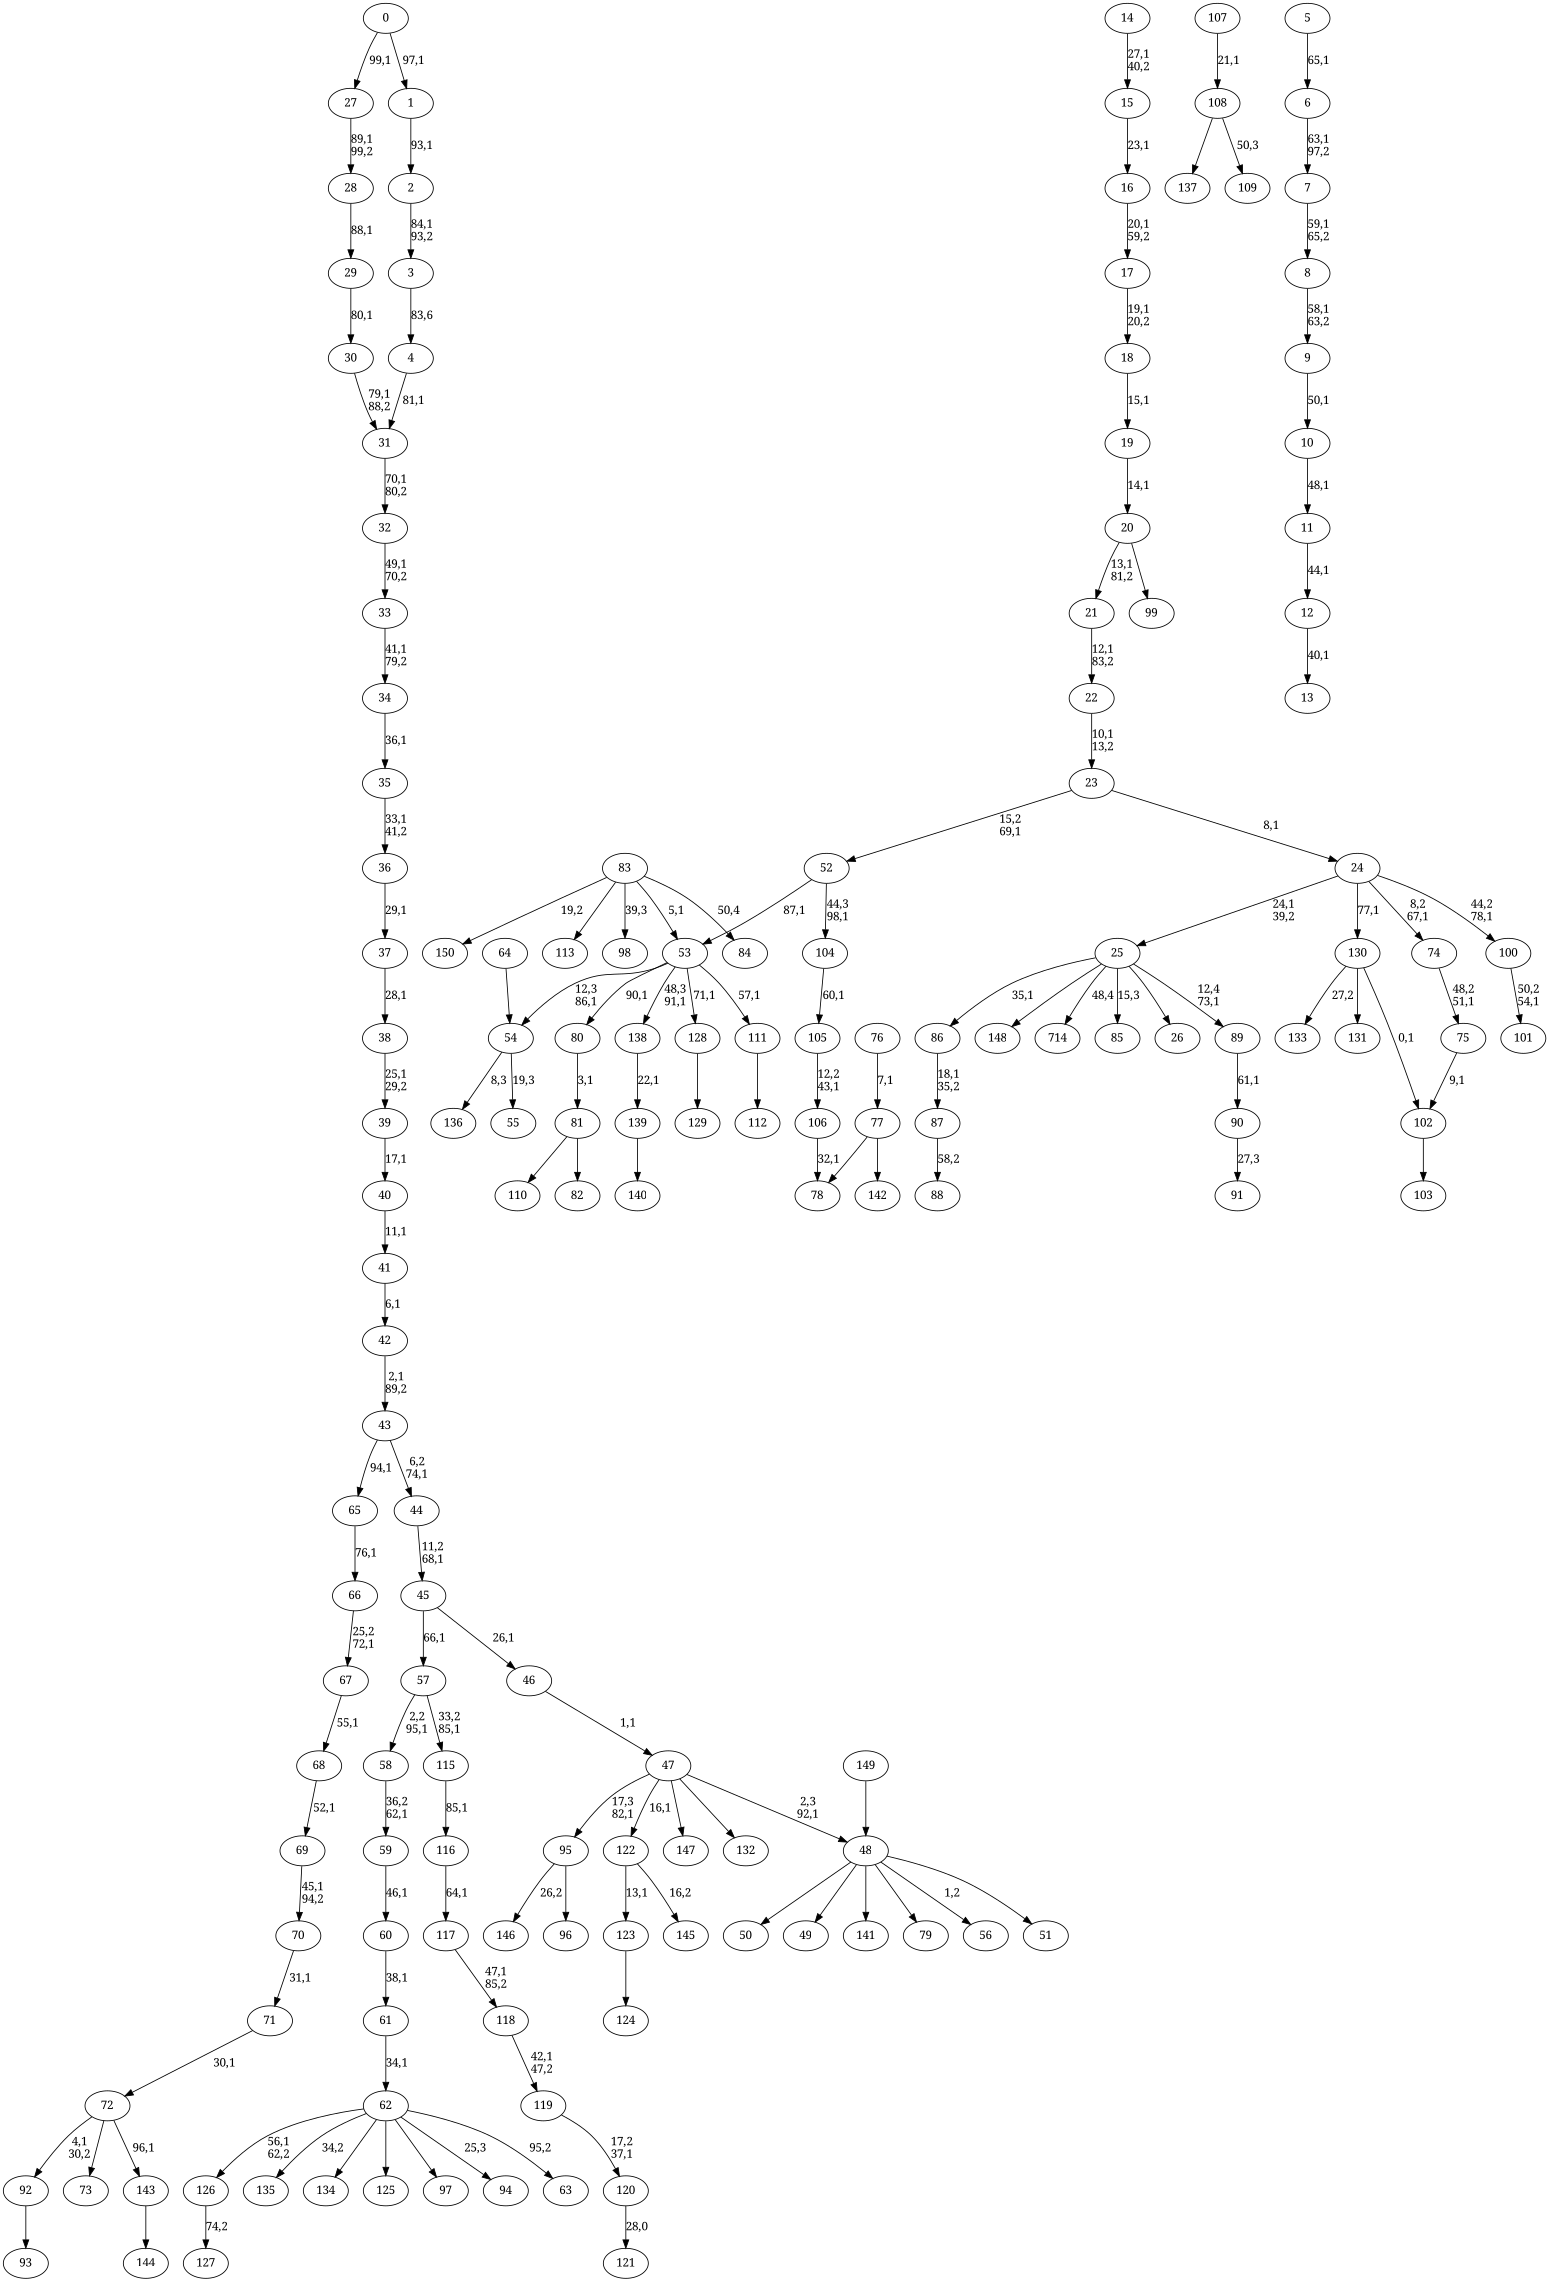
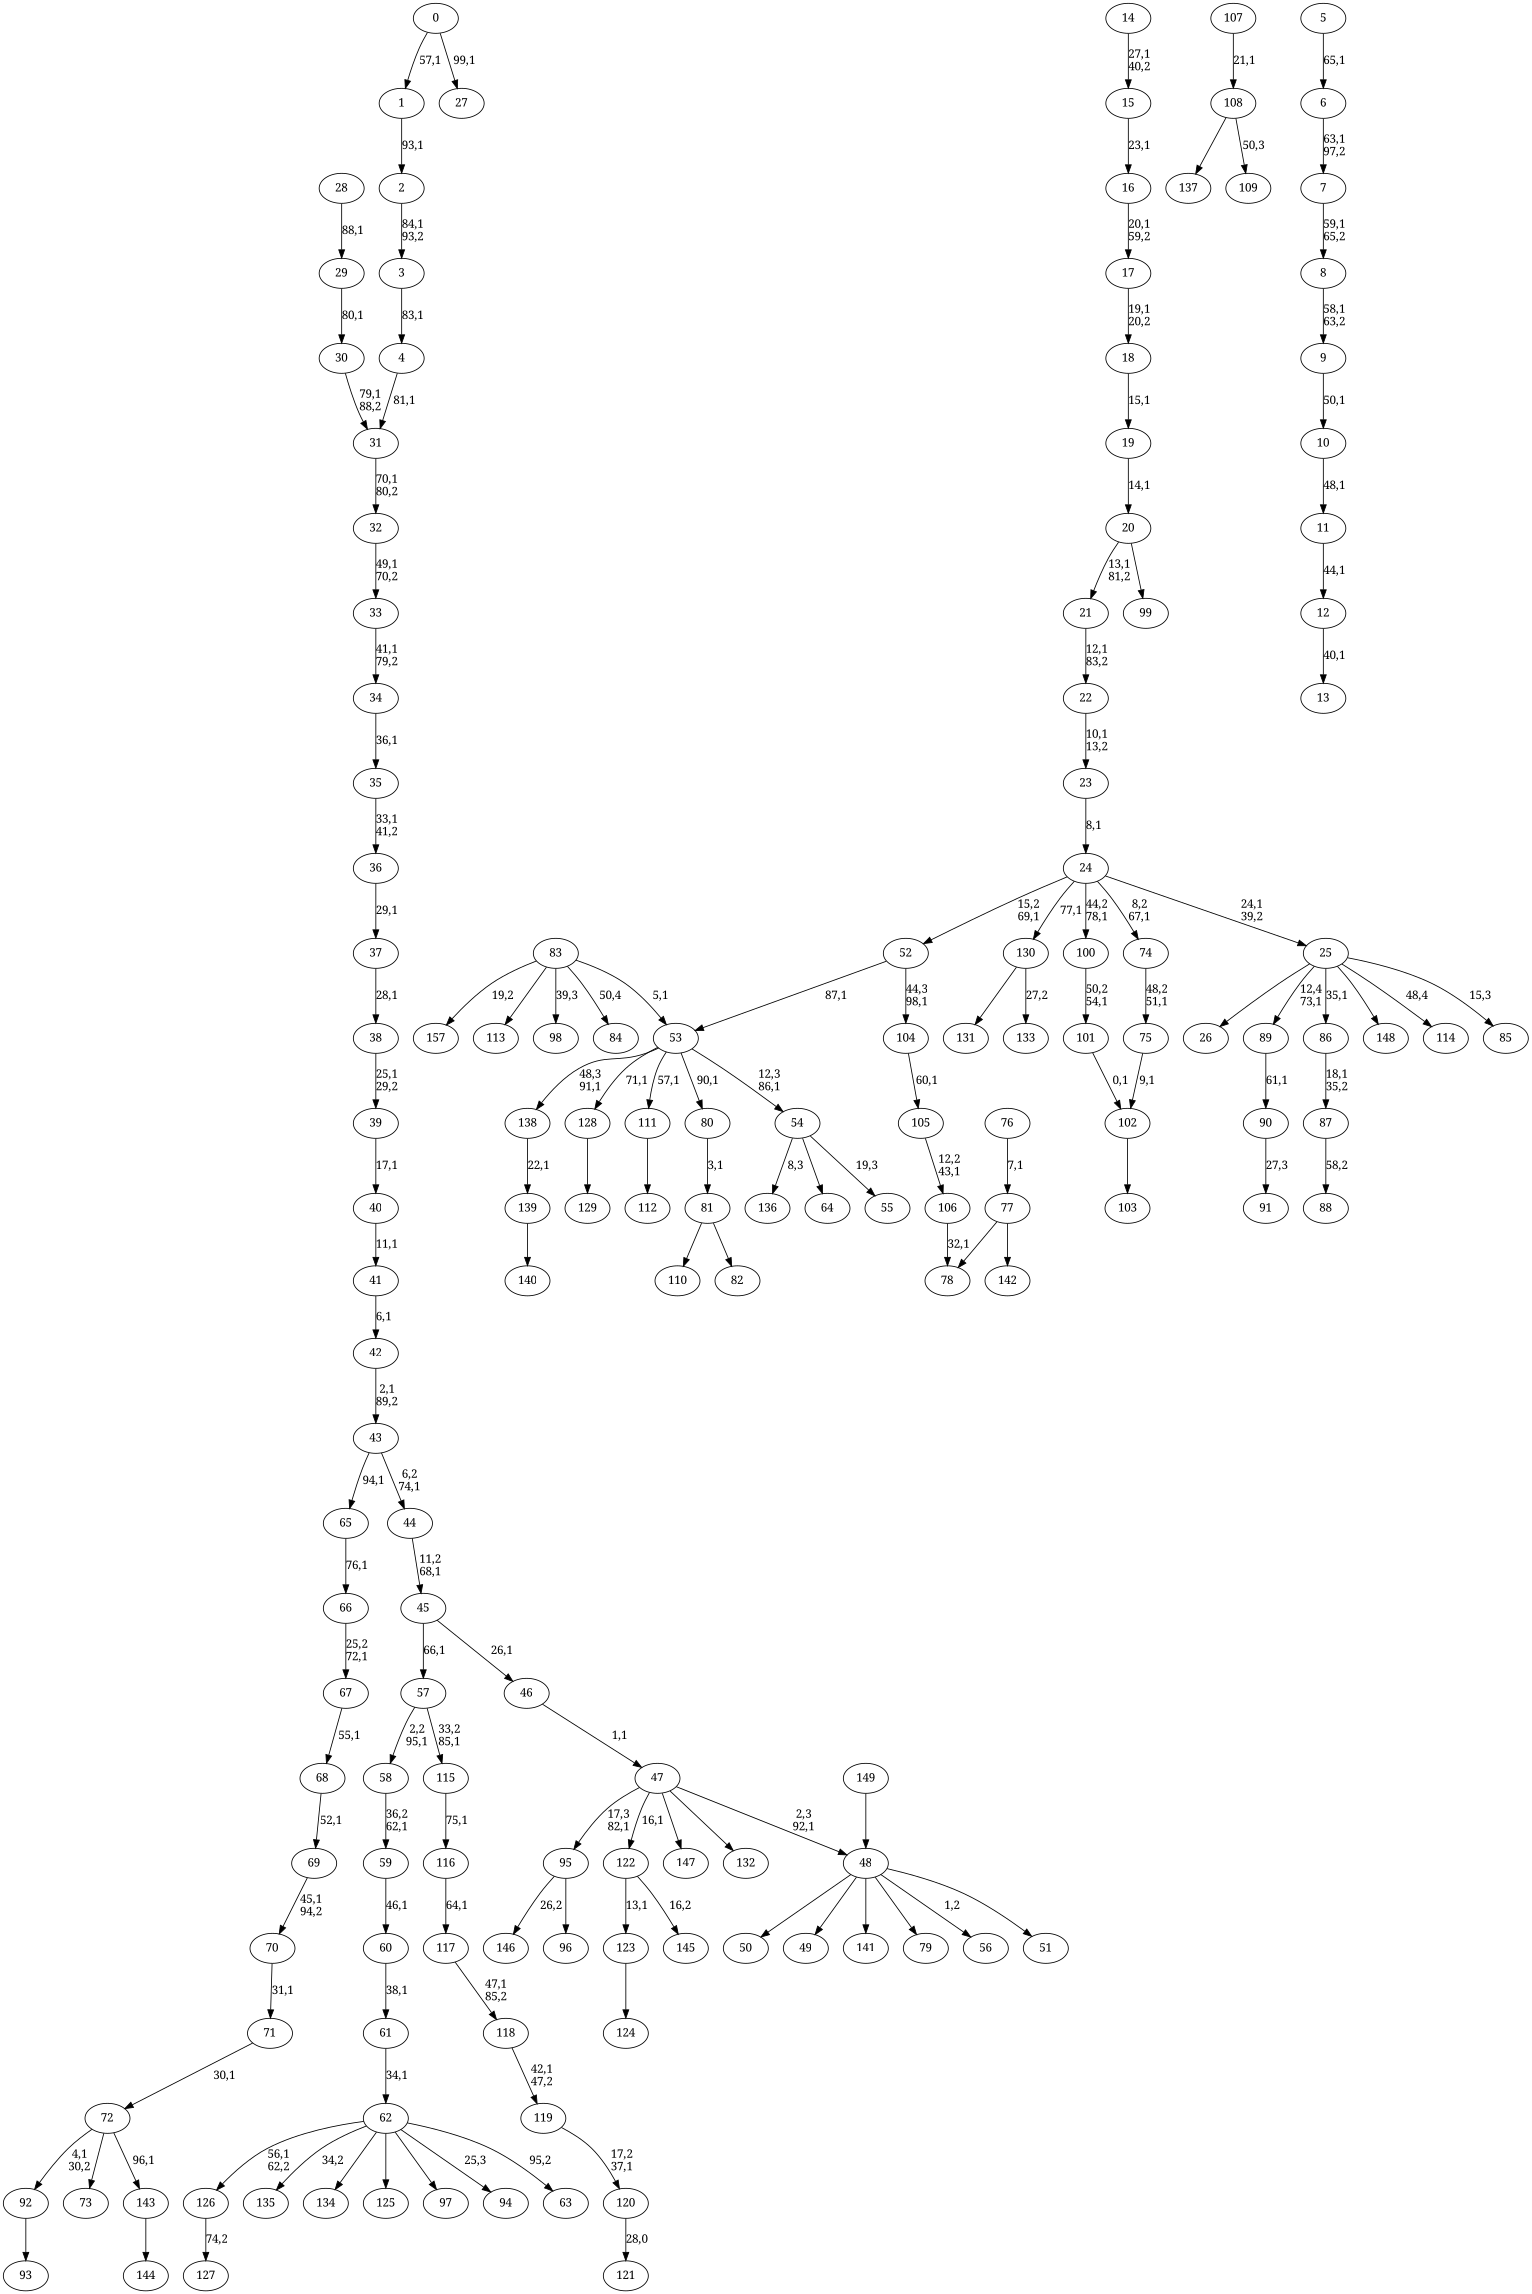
edge "0" -> "1": label "97,1" -> "57,1"
edge "27" -> "28": removed, label "89,1 99,2"
edge "3" -> "4": label "83,6" -> "83,1"
edge "23" -> "52": now "24" -> "52"
node "150": label "150" -> "157"
edge "64" -> "54": reversed
edge "130" -> "102": now "101" -> "102"
node "714": label "714" -> "114"
edge "115" -> "116": label "85,1" -> "75,1"
